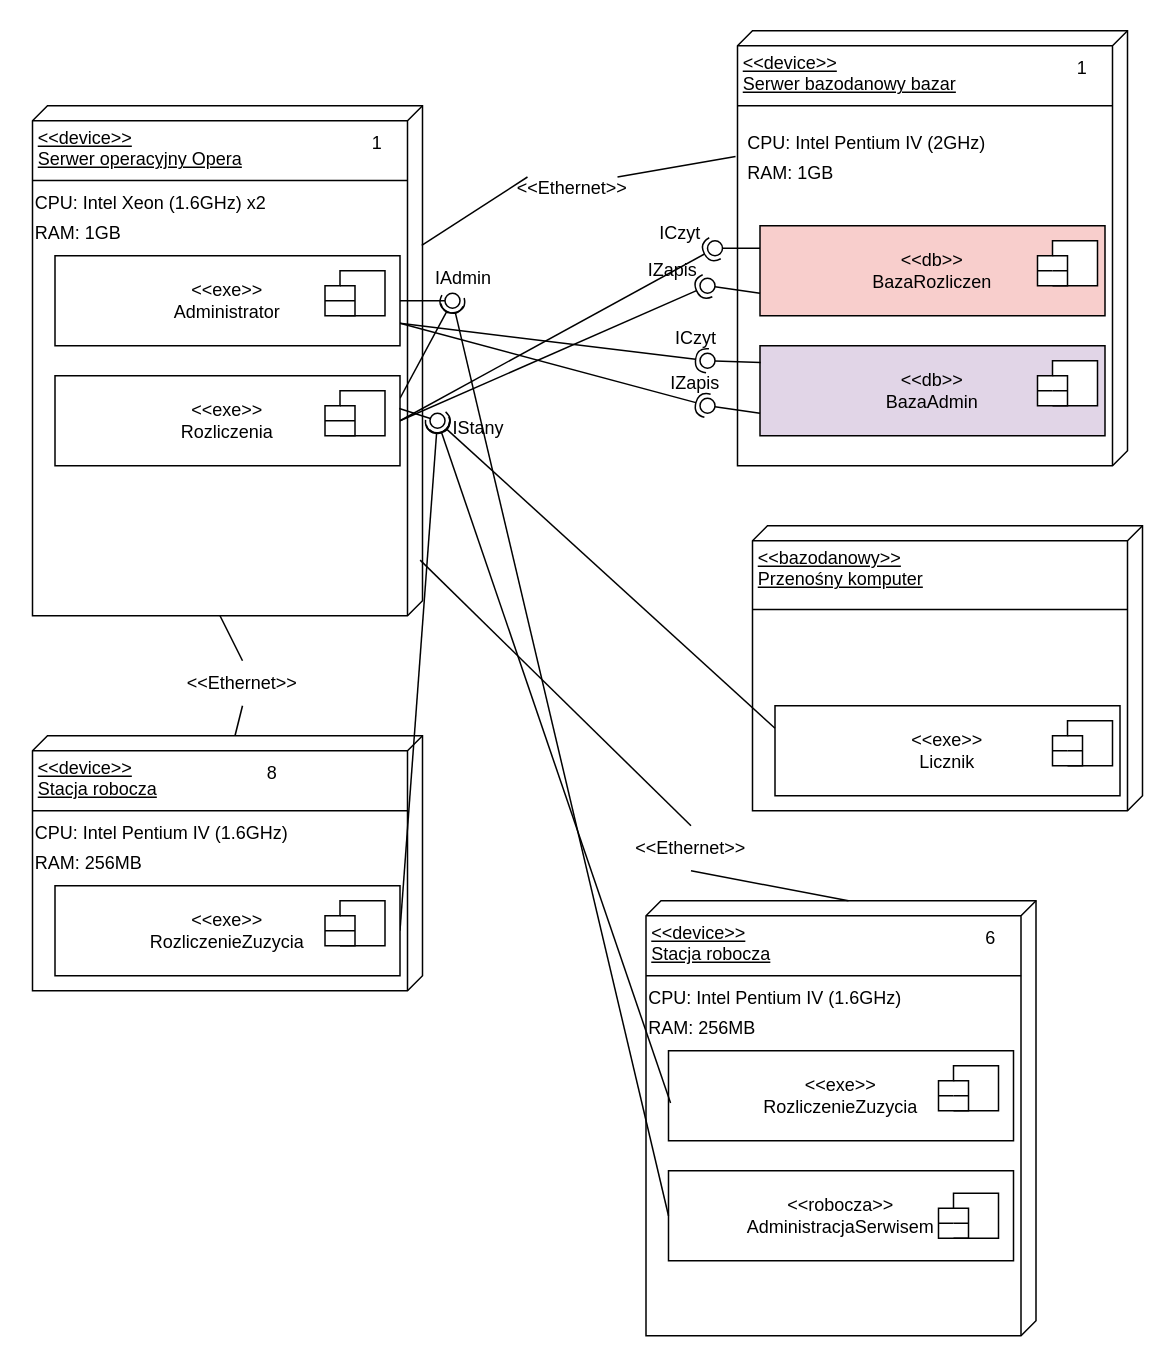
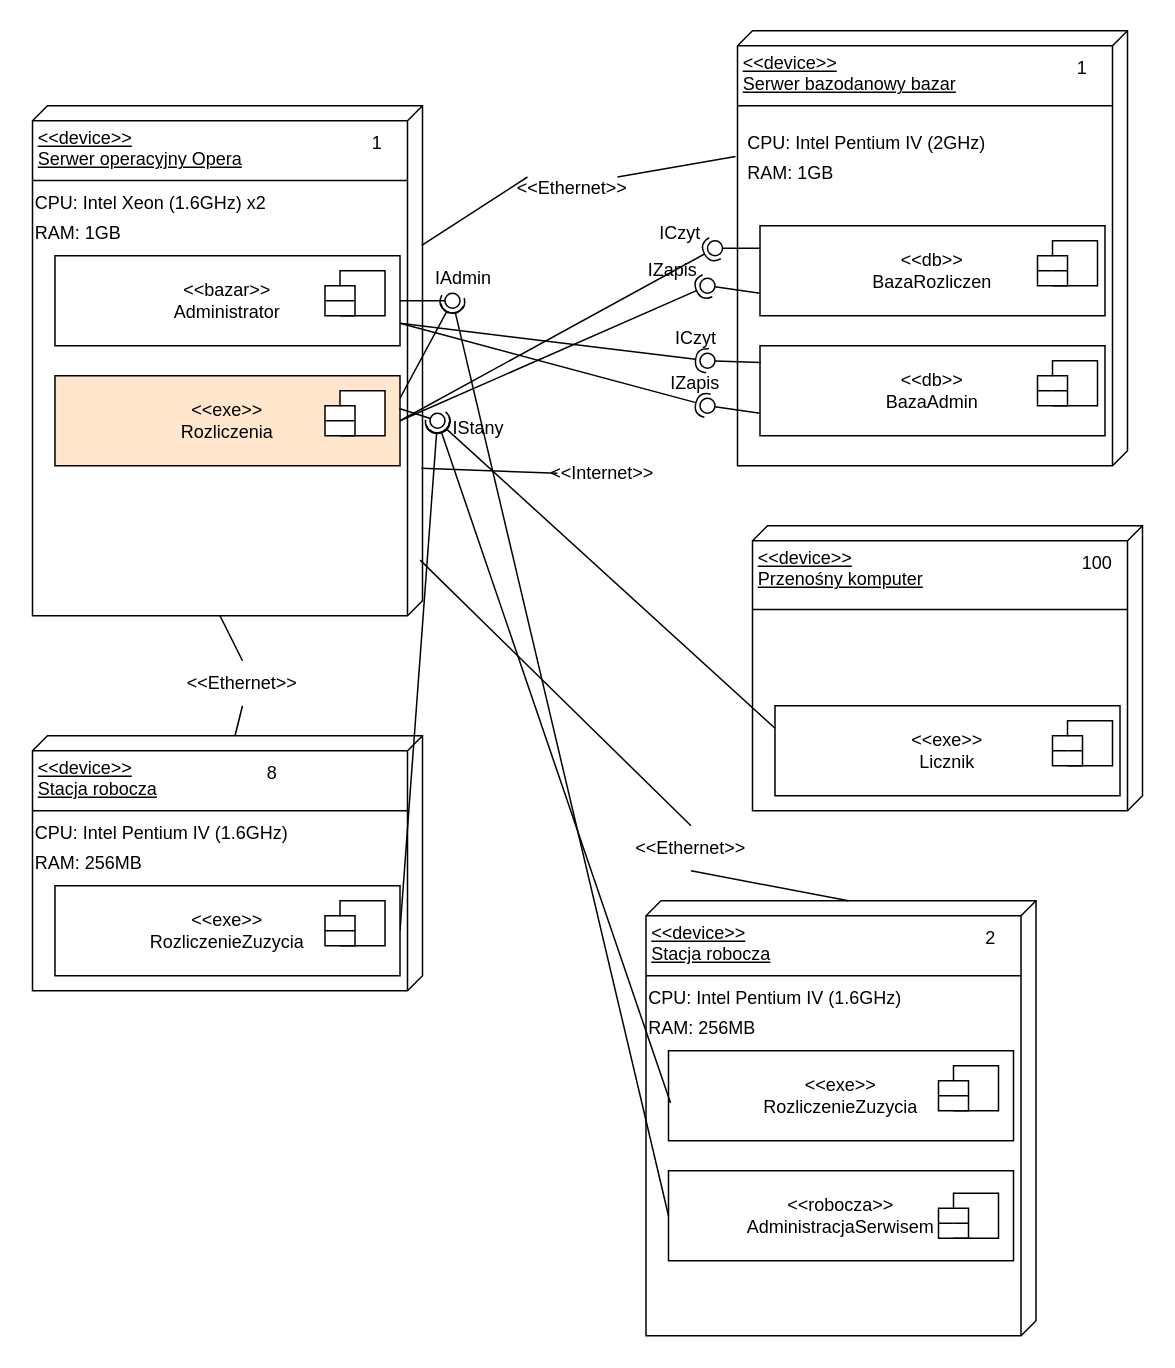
node "<<db>> BazaRozliczen": fillcolor #f8cecc -> #ffffff
node "<<exe>> Administrator": label "<<exe>> Administrator" -> "<<bazar>> Administrator"
node "<<db>> BazaAdmin": fillcolor #e1d5e7 -> #ffffff
node "<<exe>> Rozliczenia": fillcolor #ffffff -> #ffe6cc
edge "<<device>> Serwer operacyjny Opera" -- "<<Internet>>": added
node "<<Internet>>": added
node "100": added
node "<<bazodanowy>> Przenośny komputer": label "<<bazodanowy>> Przenośny komputer" -> "<<device>> Przenośny komputer"
node "6": label "6" -> "2"
